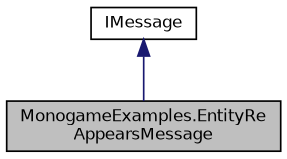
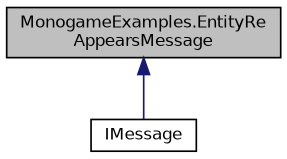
edge "MonogameExamples.EntityRe AppearsMessage" -> "IMessage": reversed
